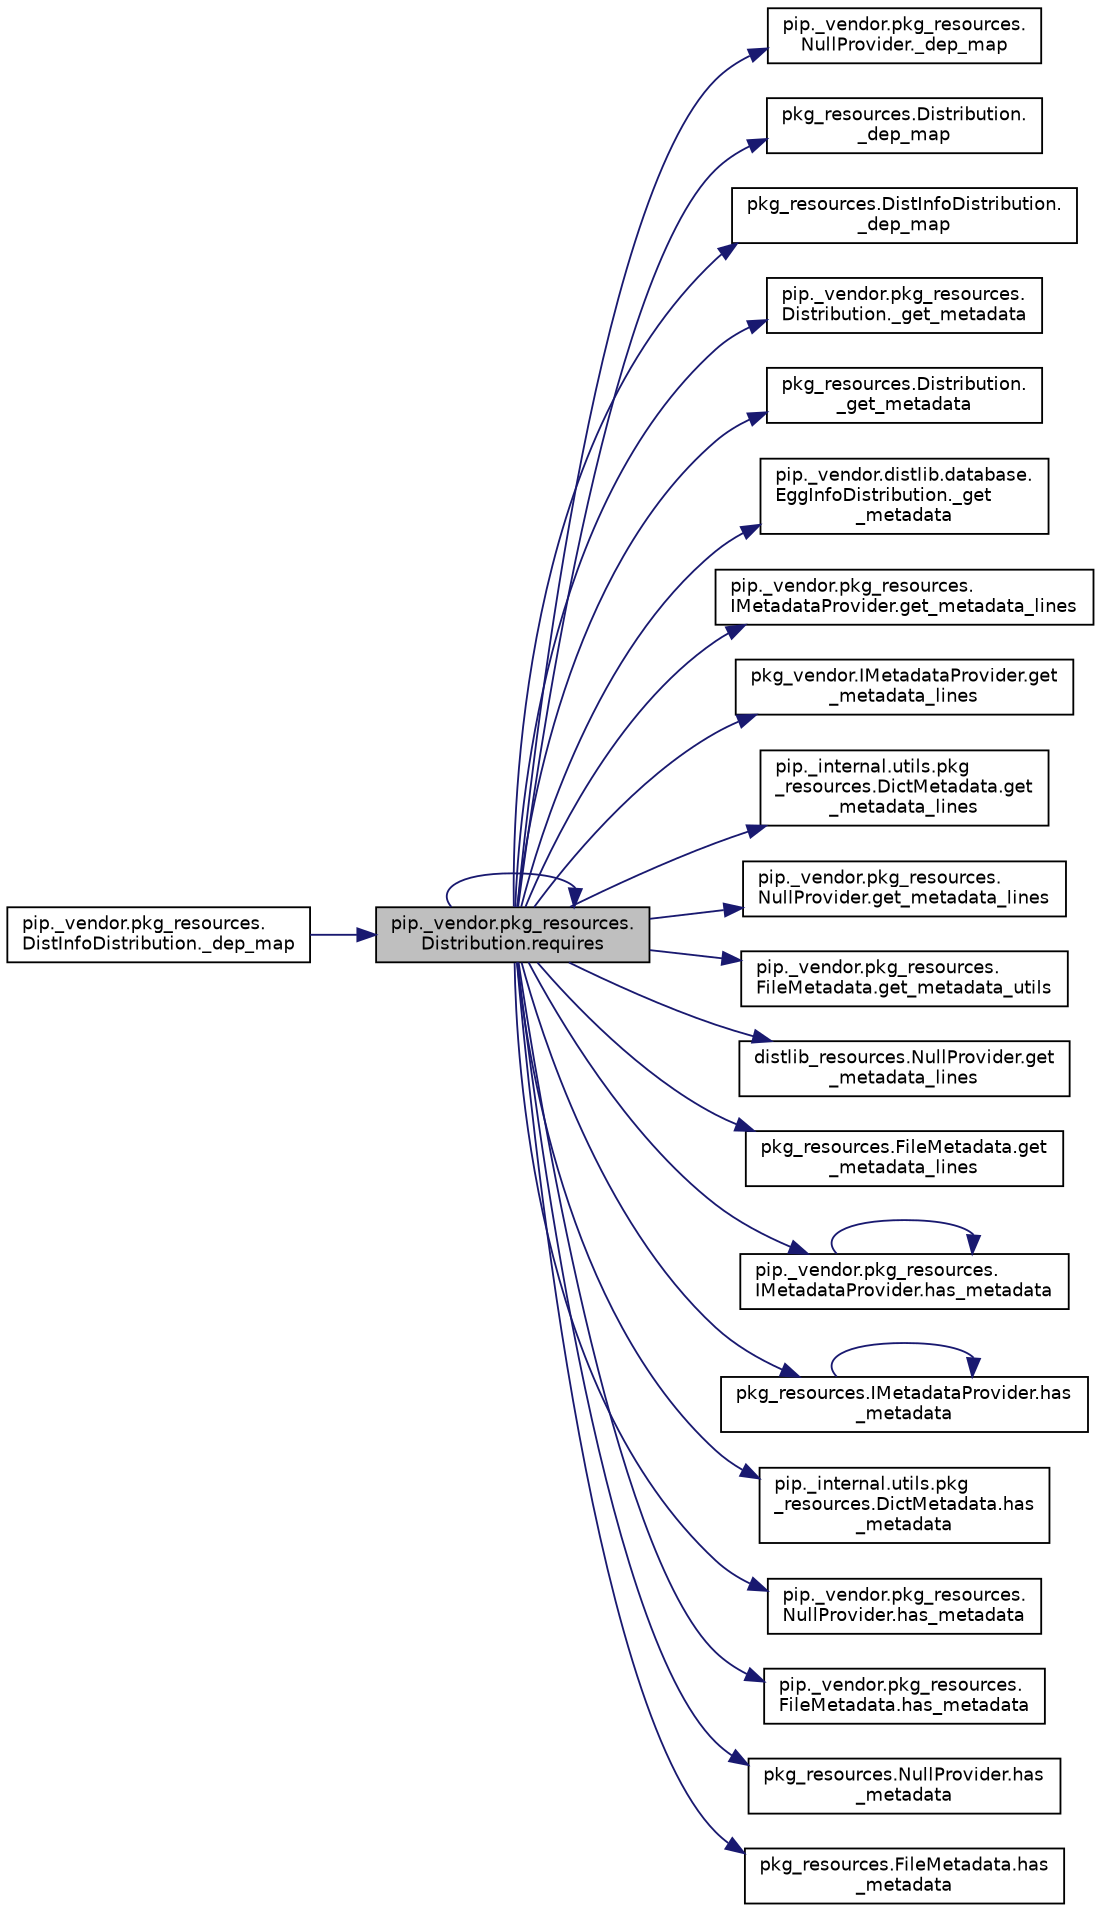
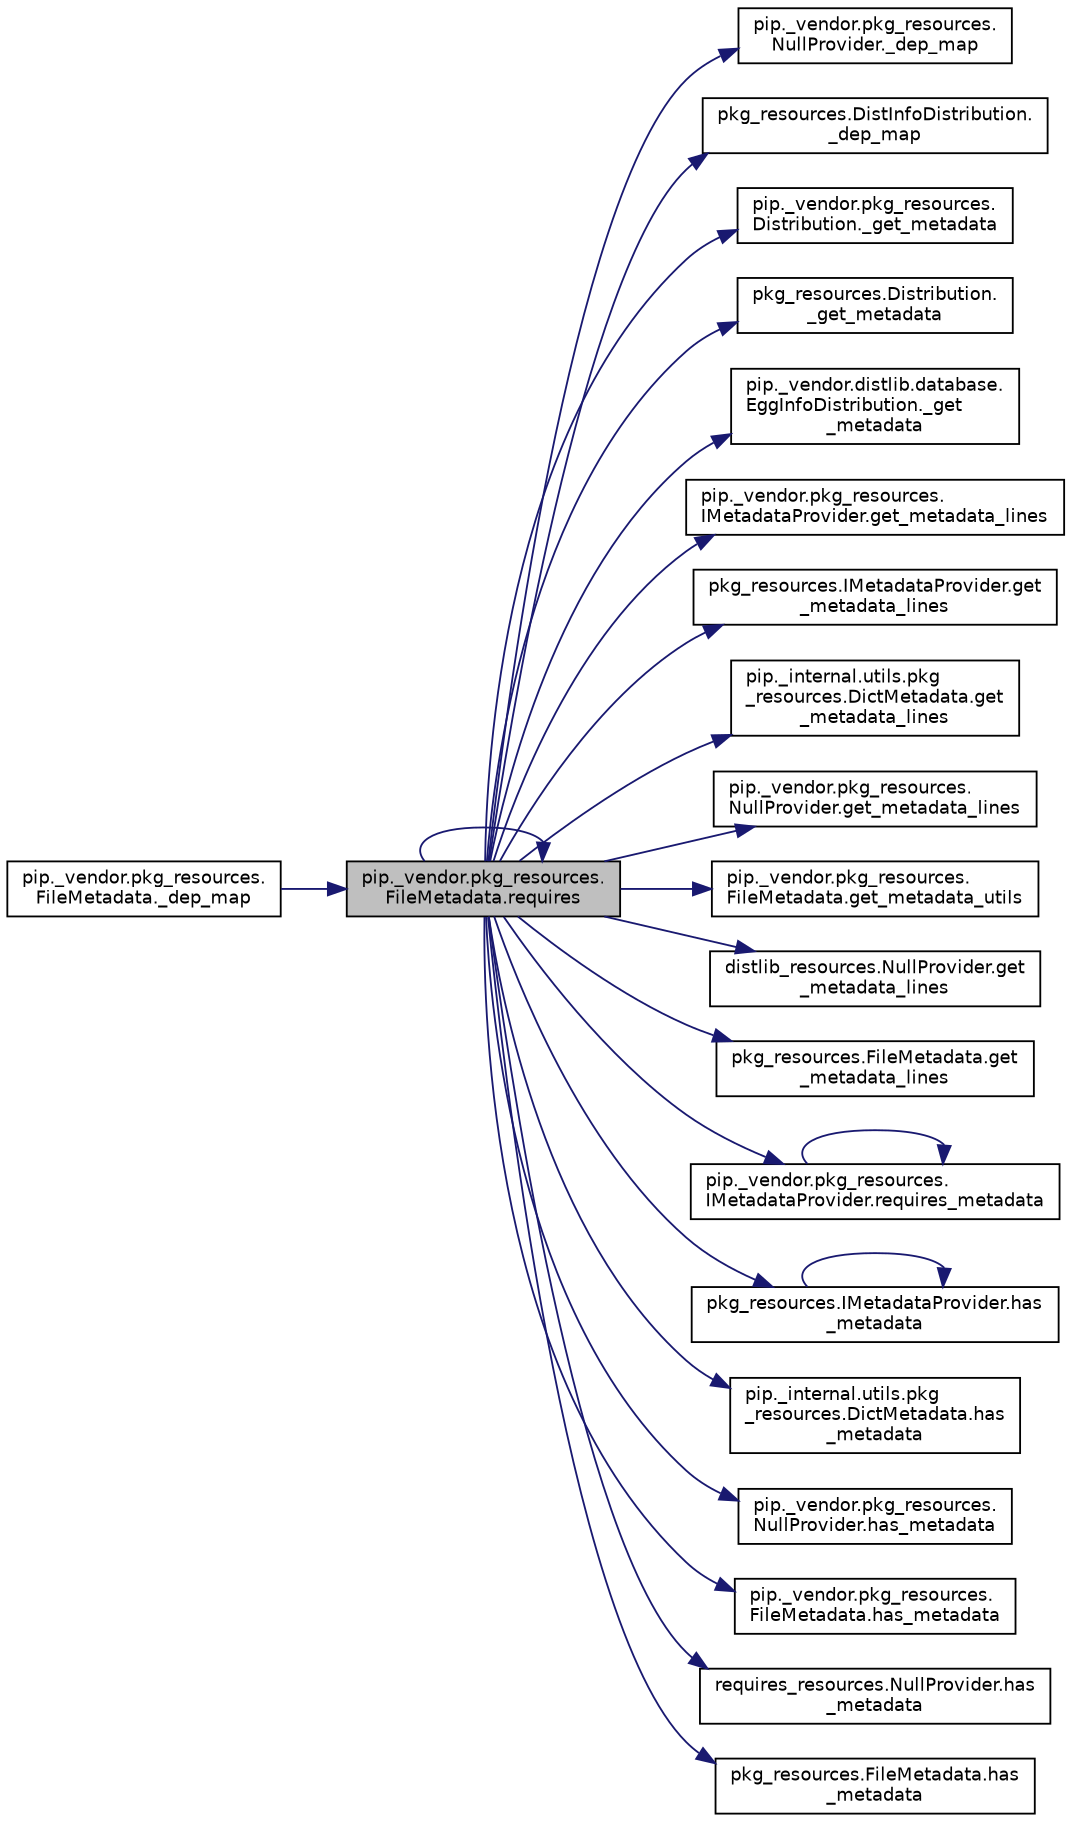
node "pkg_resources.Distribution. _dep_map": removed
node "pkg_vendor.IMetadataProvider.get _metadata_lines": label "pkg_vendor.IMetadataProvider.get _metadata_lines" -> "pkg_resources.IMetadataProvider.get _metadata_lines"
node "pip._vendor.pkg_resources. DistInfoDistribution._dep_map": label "pip._vendor.pkg_resources. DistInfoDistribution._dep_map" -> "pip._vendor.pkg_resources. FileMetadata._dep_map"
node "pip._vendor.pkg_resources. Distribution.requires": label "pip._vendor.pkg_resources. Distribution.requires" -> "pip._vendor.pkg_resources. FileMetadata.requires"
node "pip._vendor.pkg_resources. IMetadataProvider.has_metadata": label "pip._vendor.pkg_resources. IMetadataProvider.has_metadata" -> "pip._vendor.pkg_resources. IMetadataProvider.requires_metadata"
node "pkg_resources.NullProvider.has _metadata": label "pkg_resources.NullProvider.has _metadata" -> "requires_resources.NullProvider.has _metadata"
